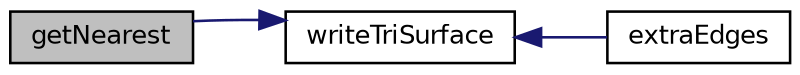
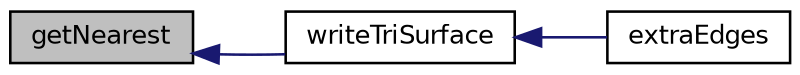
edge "getNearest" -> "writeTriSurface": reversed
